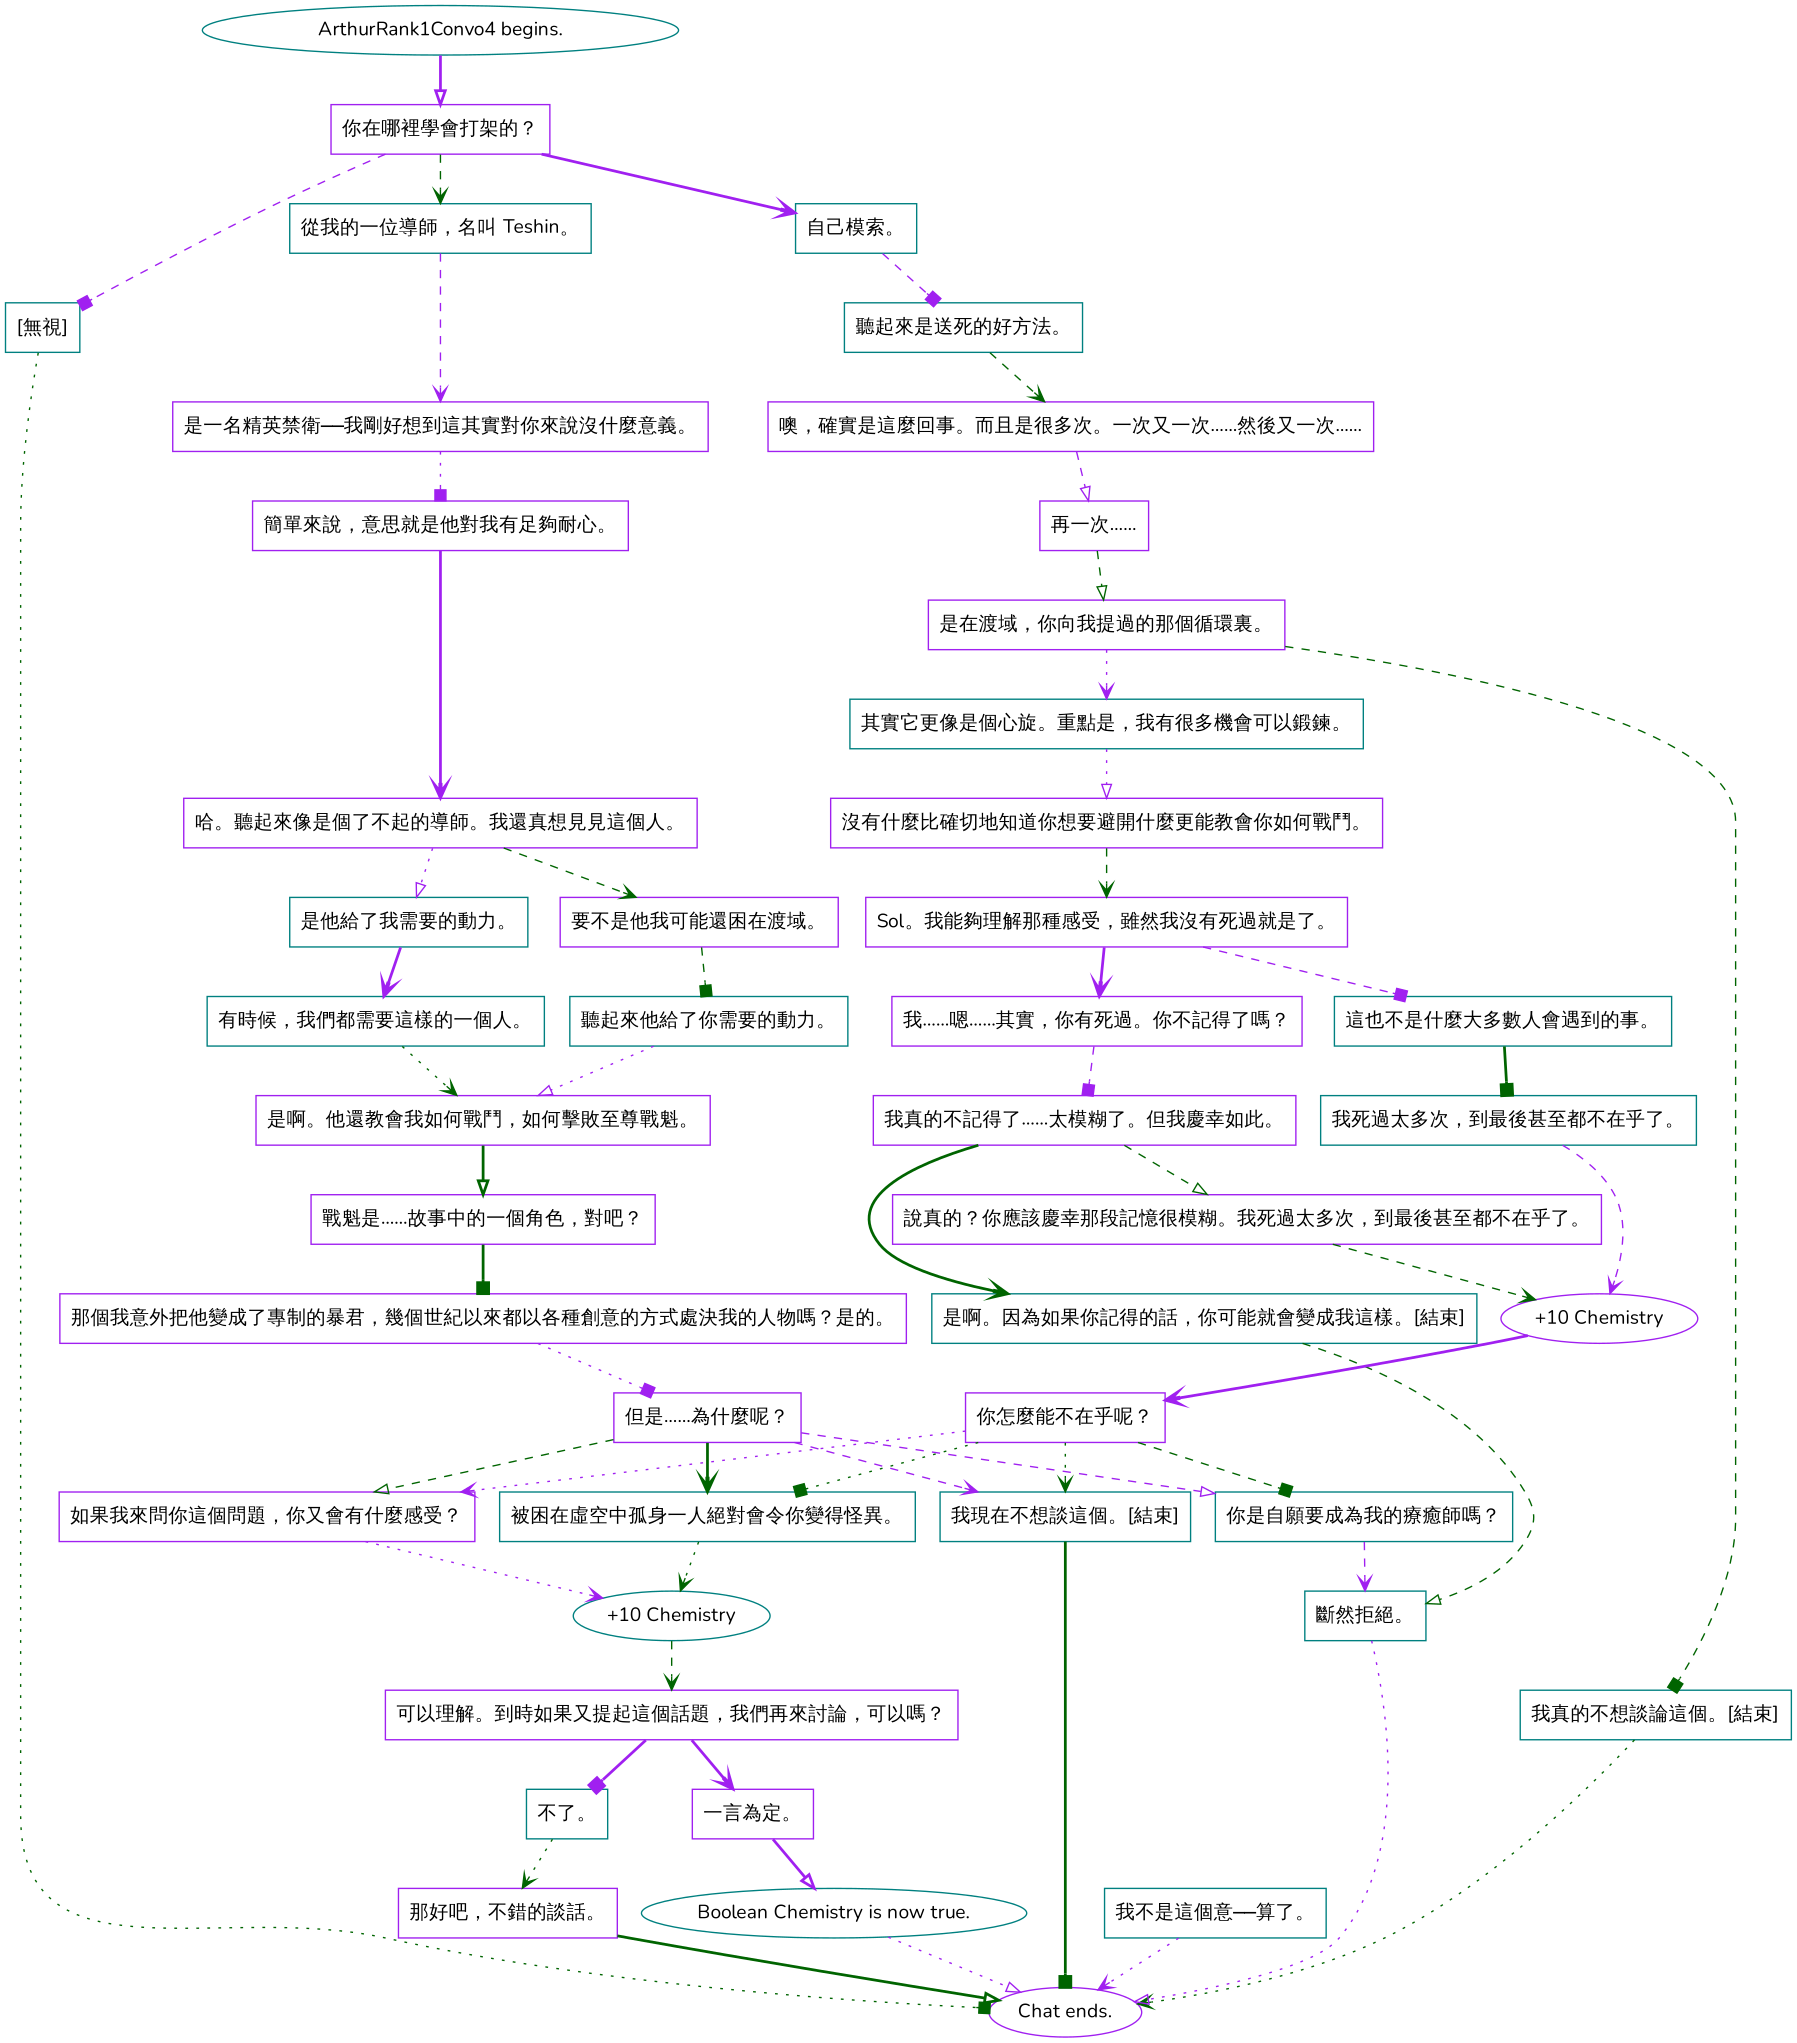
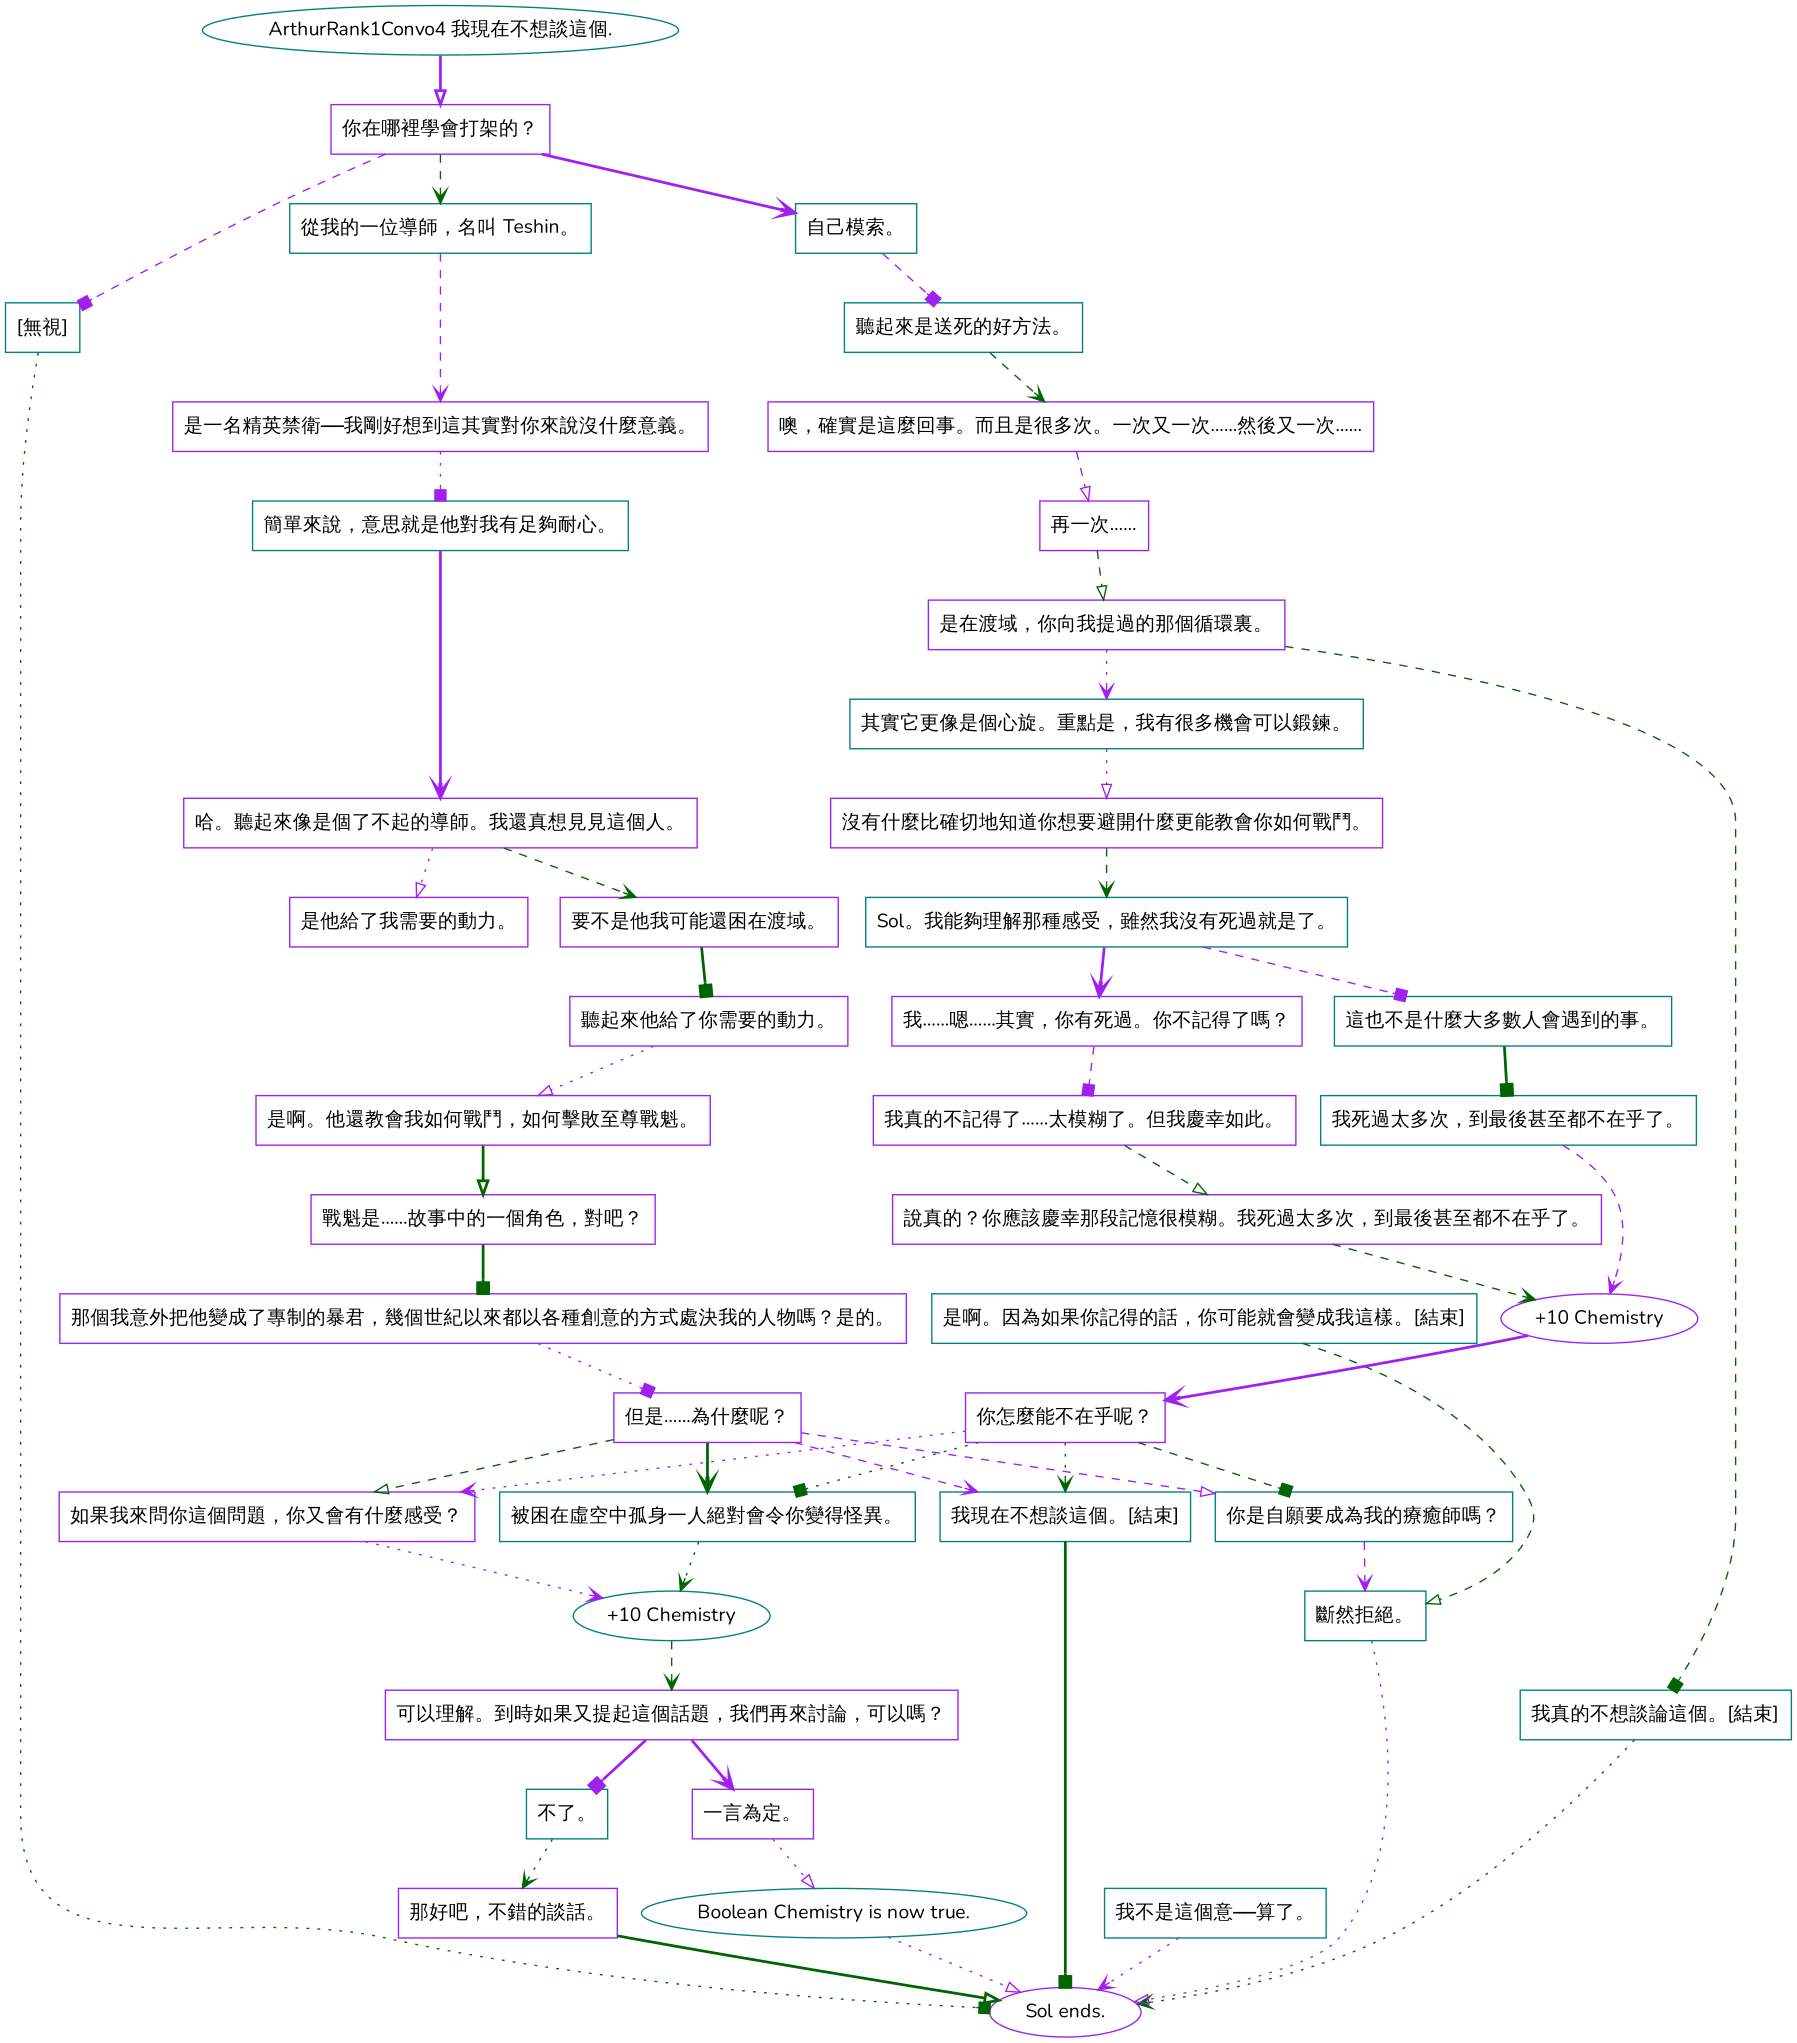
node "ArthurRank1Convo4 begins.": label "ArthurRank1Convo4 begins." -> "ArthurRank1Convo4 我現在不想談這個."
node "簡單來說，意思就是他對我有足夠耐心。": color purple -> teal
node "是他給了我需要的動力。": color teal -> purple
node "Sol。我能夠理解那種感受，雖然我沒有死過就是了。": color purple -> teal
edge "要不是他我可能還困在渡域。" -> "聽起來他給了你需要的動力。": style dashed -> bold
node "有時候，我們都需要這樣的一個人。": removed
node "聽起來他給了你需要的動力。": color teal -> purple
edge "我真的不記得了……太模糊了。但我慶幸如此。" -> "是啊。因為如果你記得的話，你可能就會變成我這樣。[結束]": removed
edge "一言為定。" -> "Boolean Chemistry is now true.": style bold -> dotted
node "Chat ends.": label "Chat ends." -> "Sol ends."
